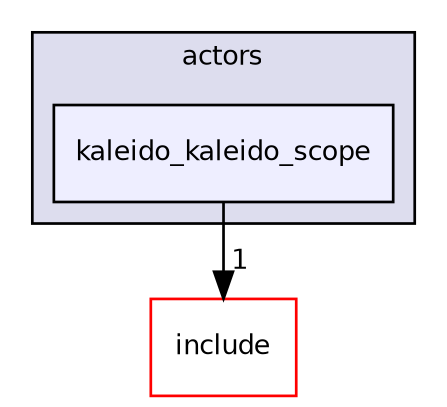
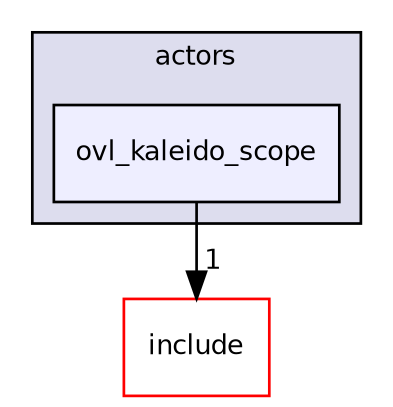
node "kaleido_kaleido_scope": label "kaleido_kaleido_scope" -> "ovl_kaleido_scope"
